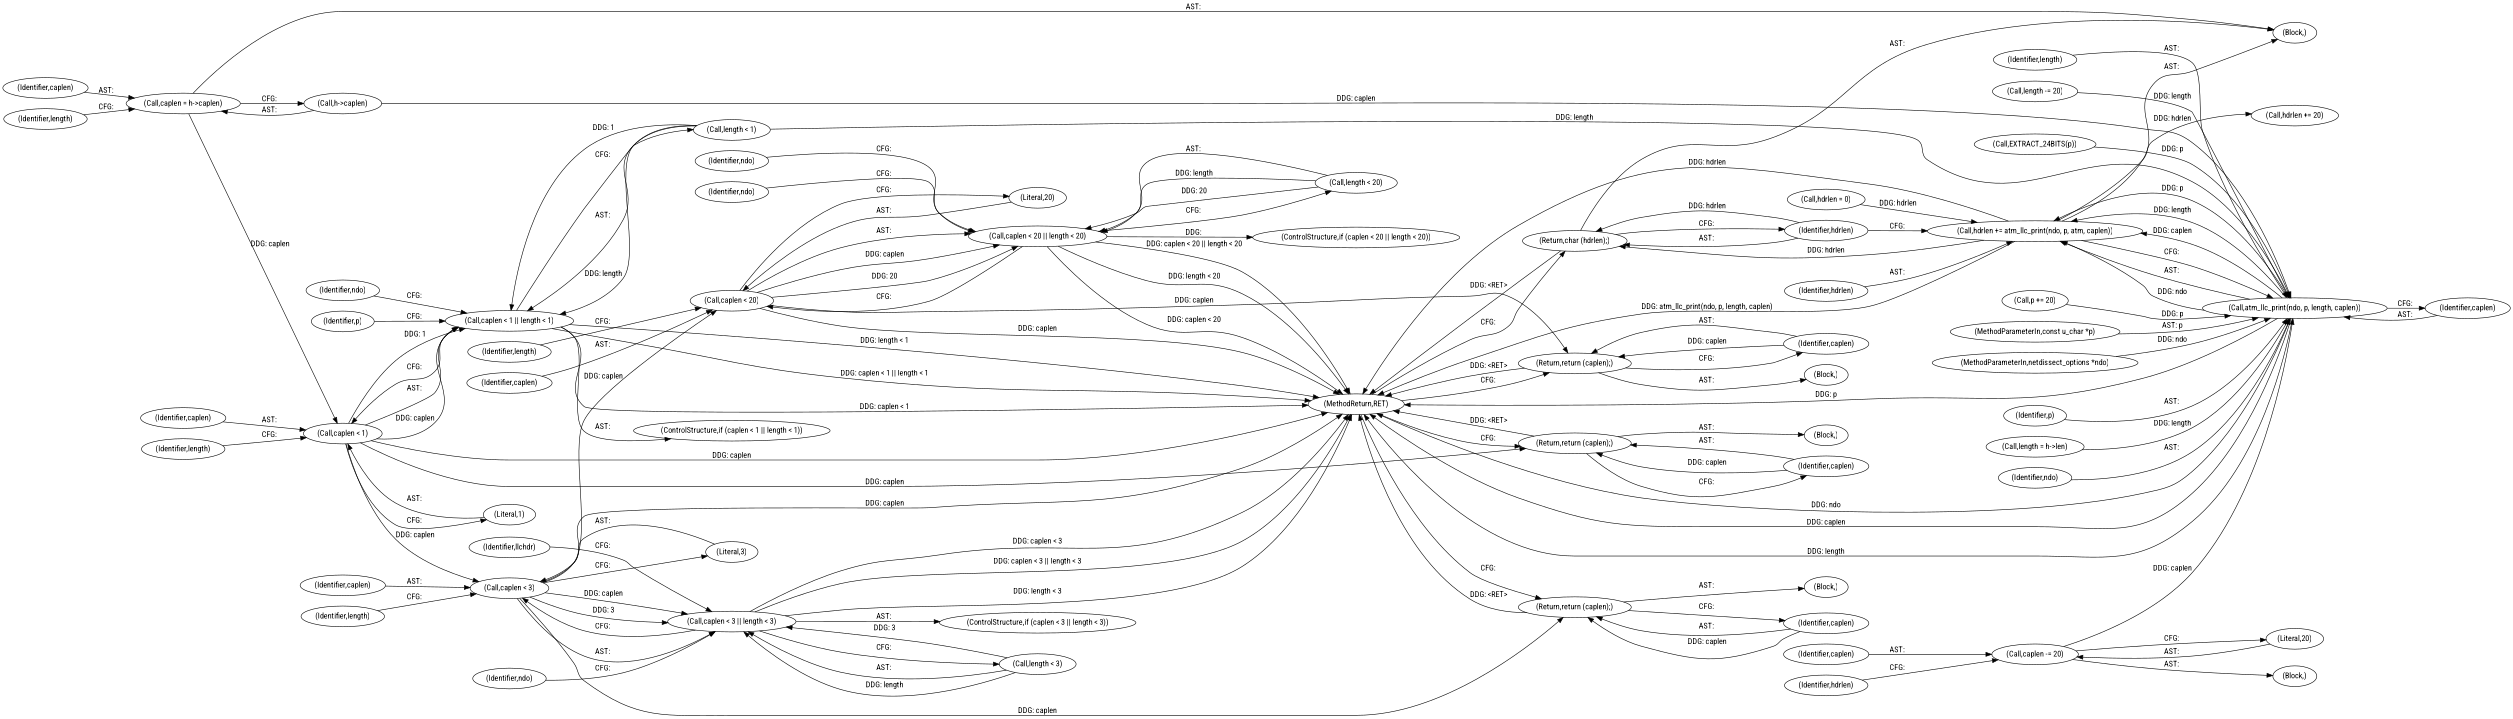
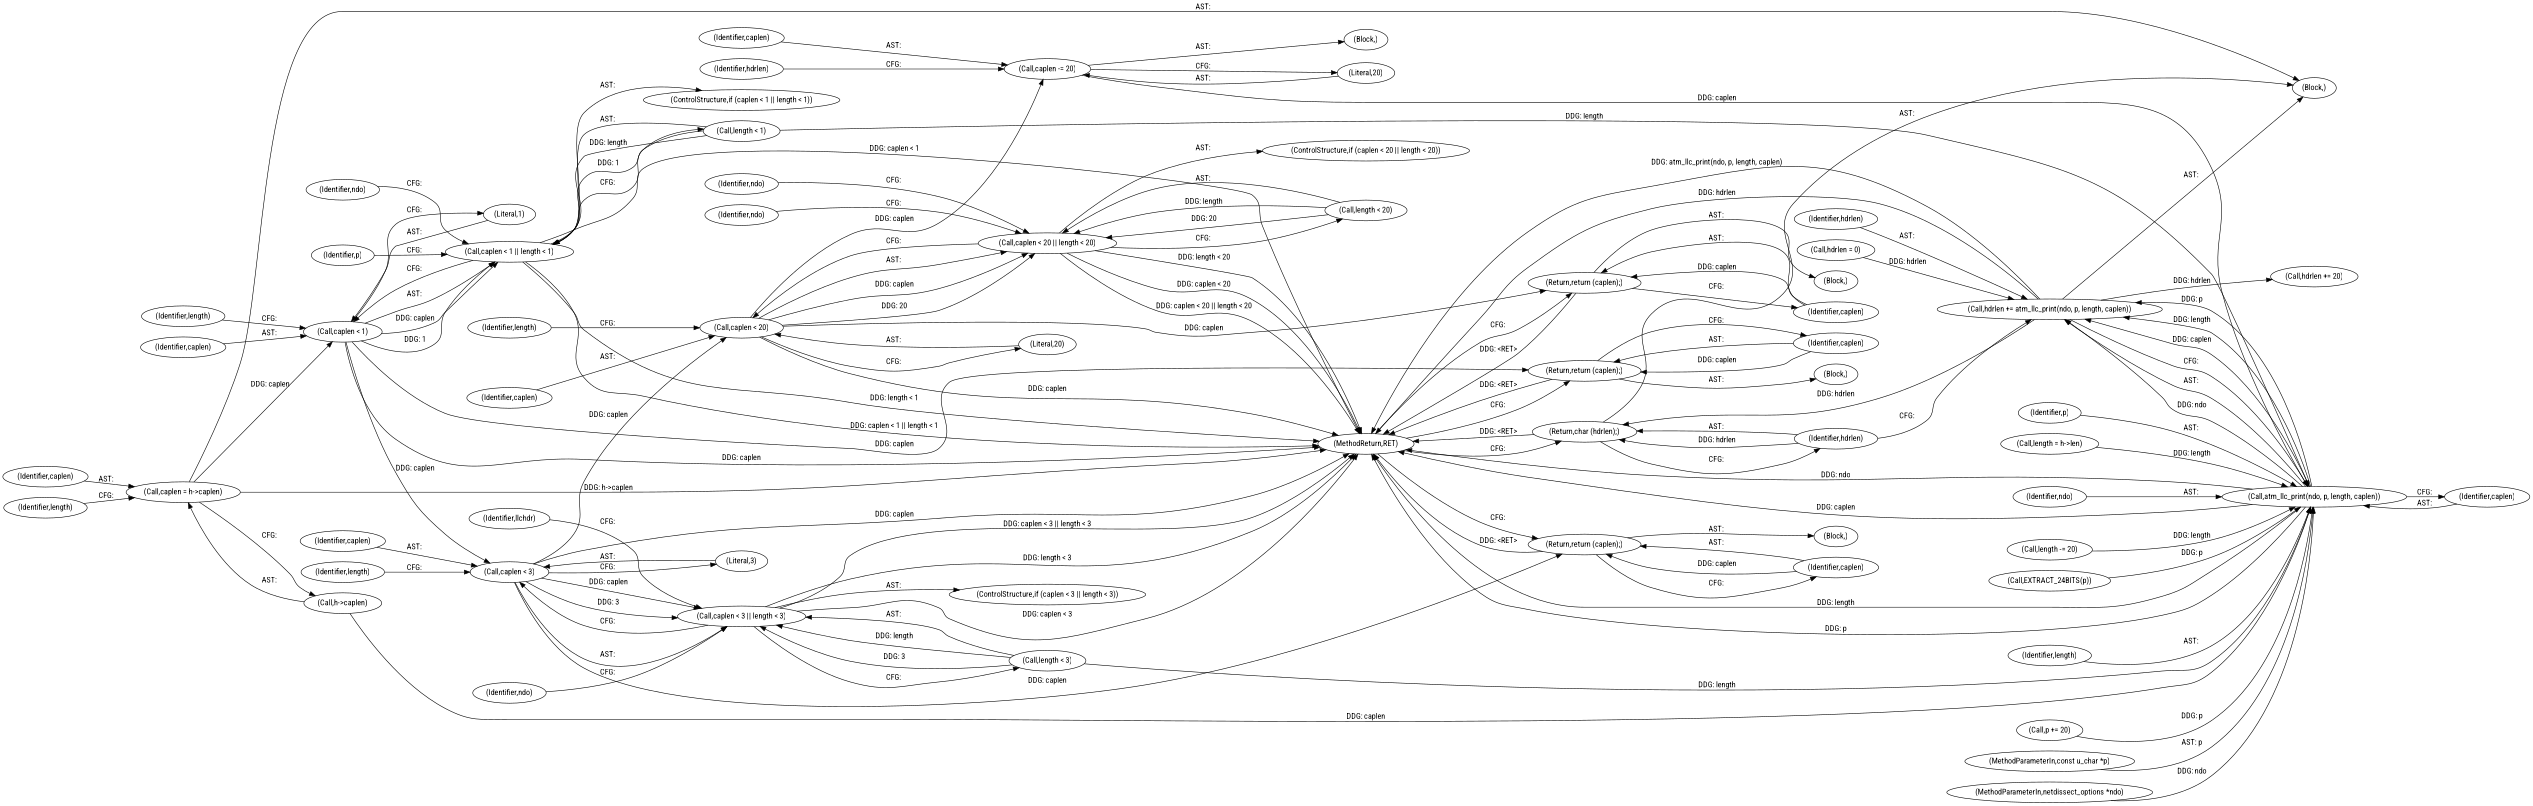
edge "(Call,caplen < 20)" -> "(Call,caplen -= 20)": added, label "DDG: caplen"
node "(Call,hdrlen += atm_llc_print(ndo, p, atm, caplen))": label "(Call,hdrlen += atm_llc_print(ndo, p, atm, caplen))" -> "(Call,hdrlen += atm_llc_print(ndo, p, length, caplen))"
edge "(Call,caplen < 20 || length < 20)" -> "(ControlStructure,if (caplen < 20 || length < 20))": label "DDG: " -> "AST: "
edge "(Call,caplen = h->caplen)" -> "(MethodReturn,RET)": added, label "DDG: h->caplen"
edge "(Call,length < 3)" -> "(Call,atm_llc_print(ndo, p, length, caplen))": added, label "DDG: length"
